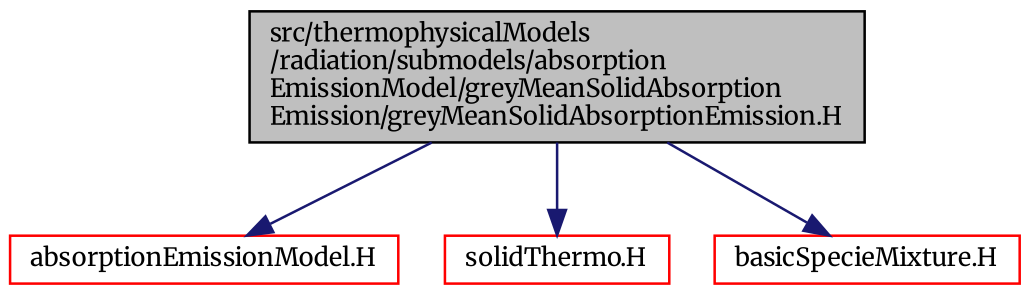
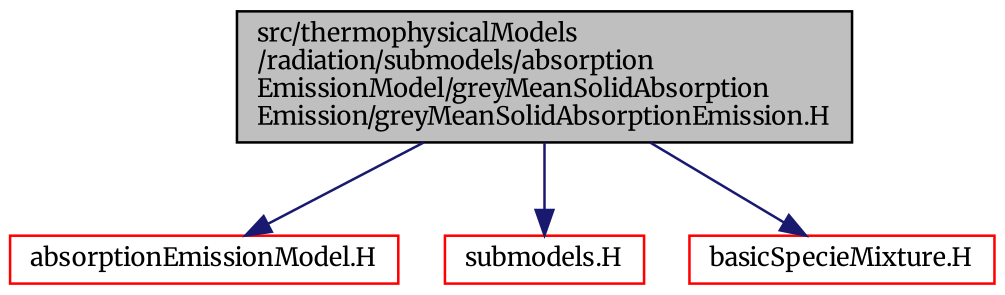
node "solidThermo.H": label "solidThermo.H" -> "submodels.H"
